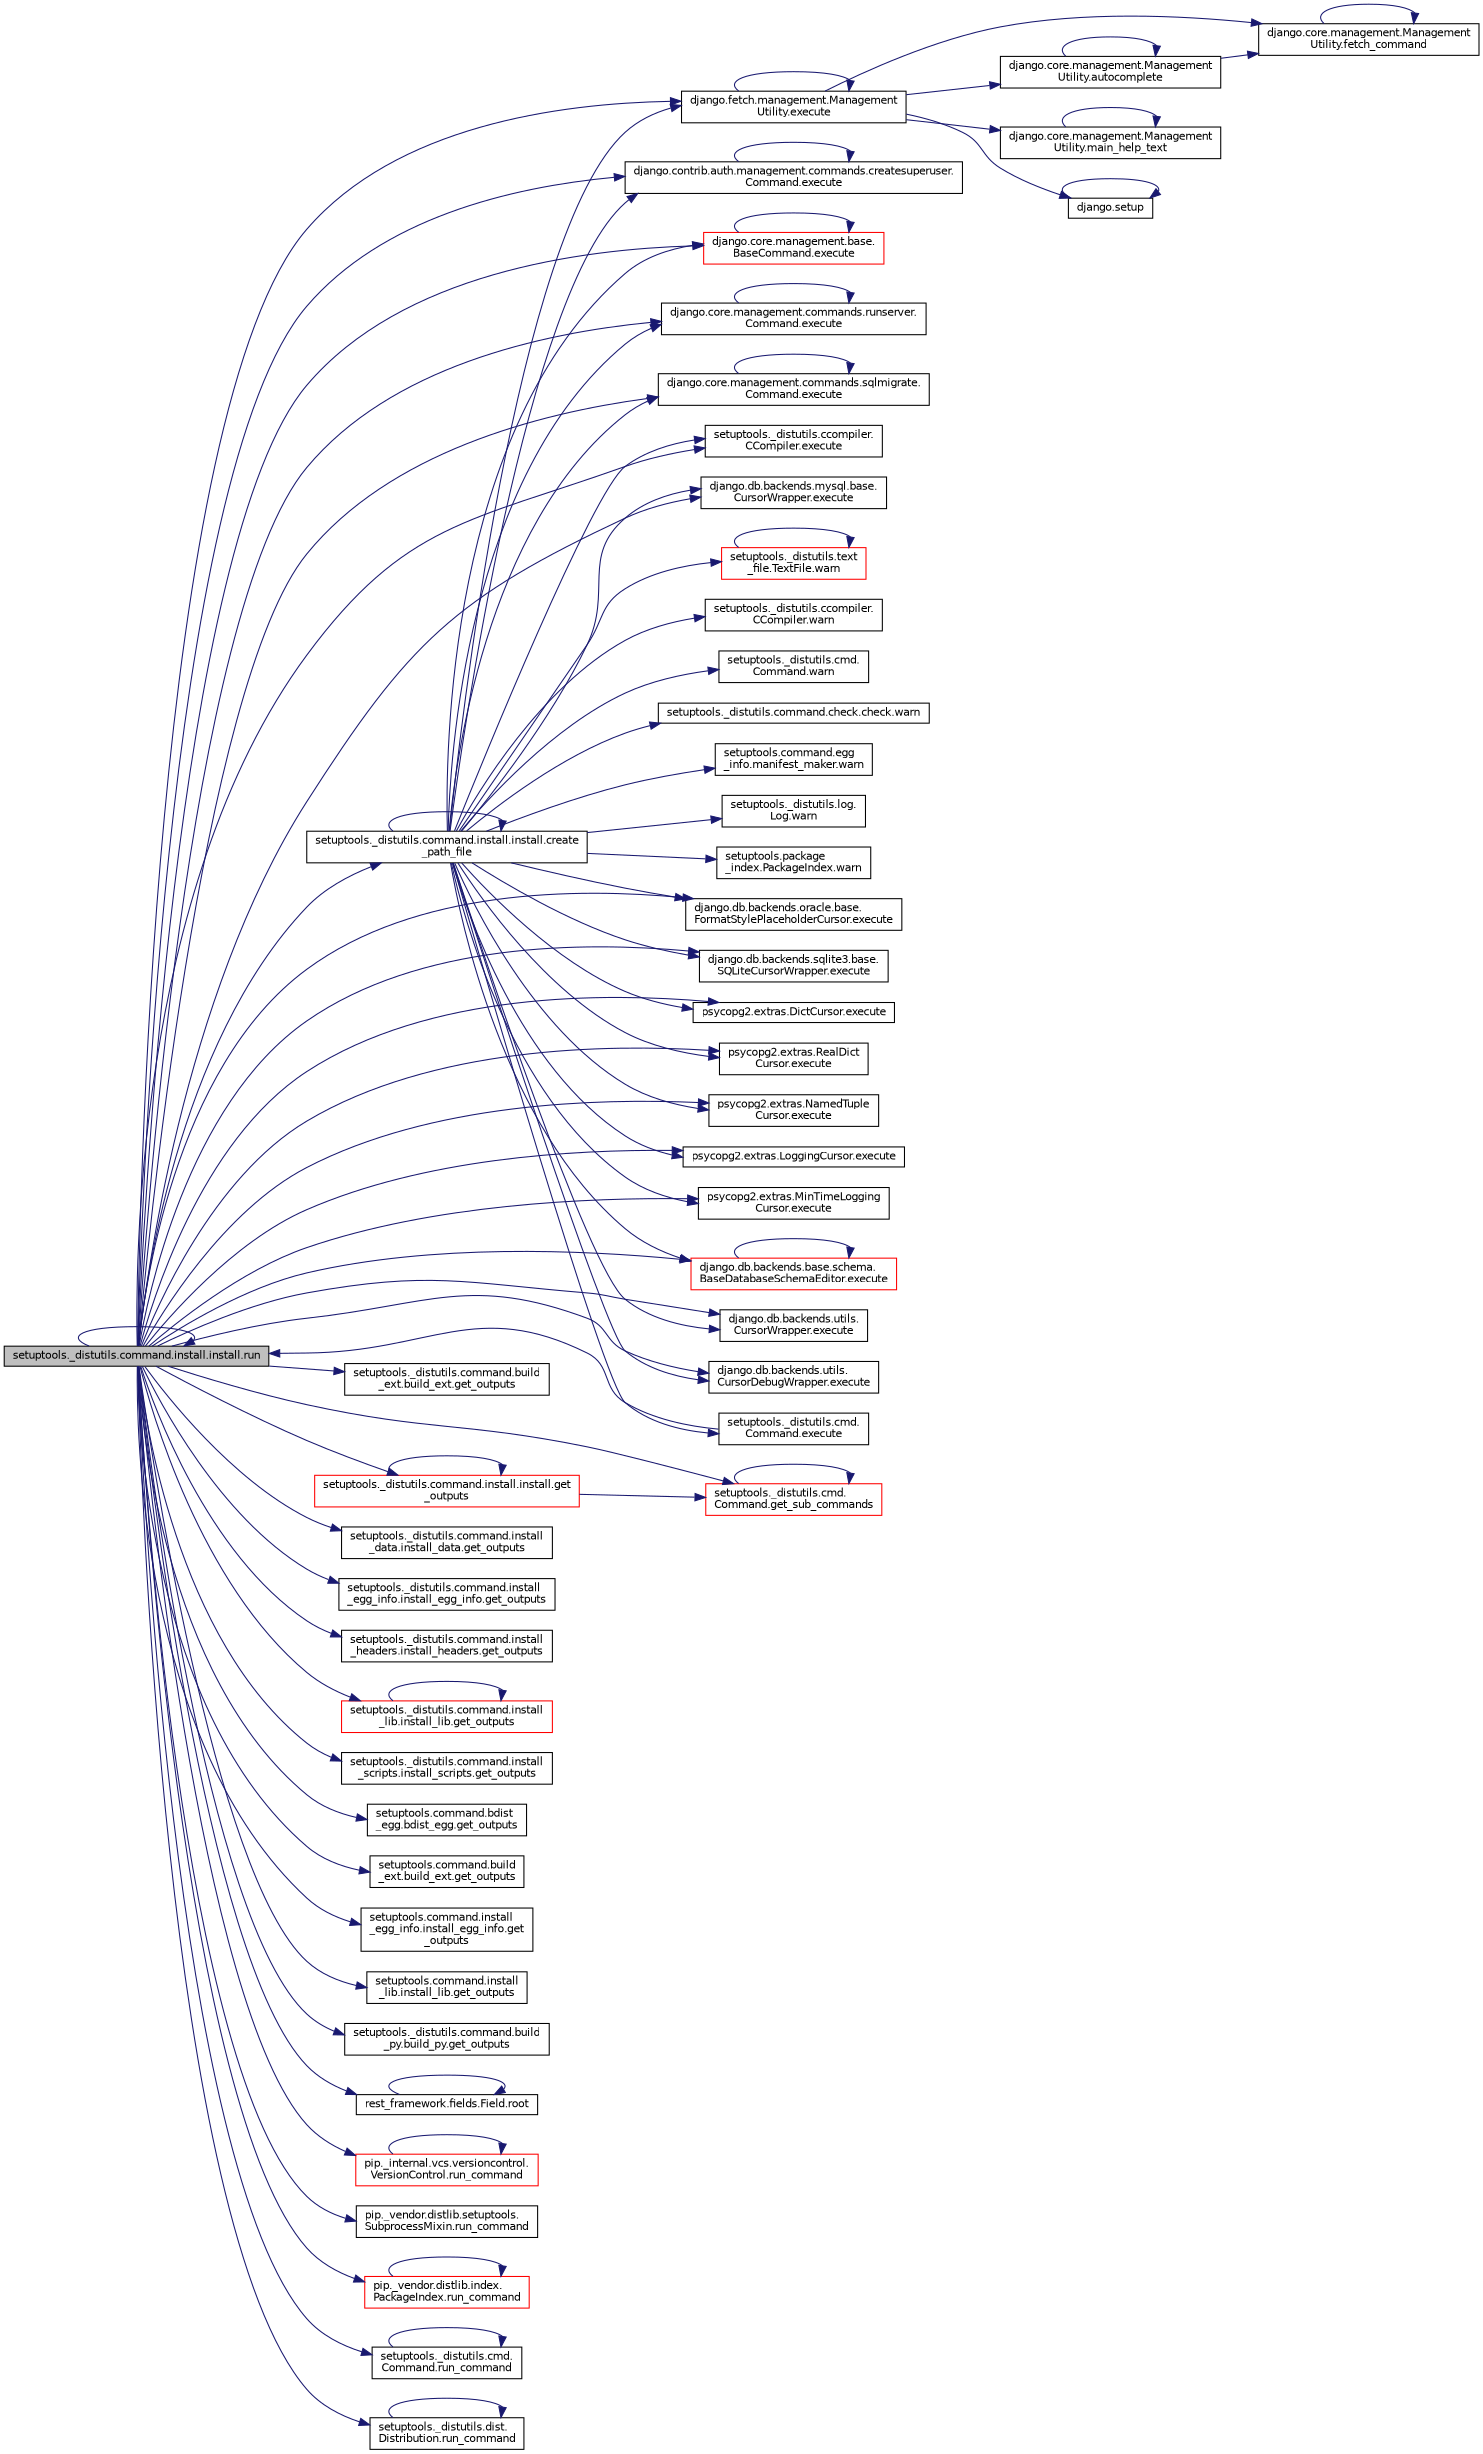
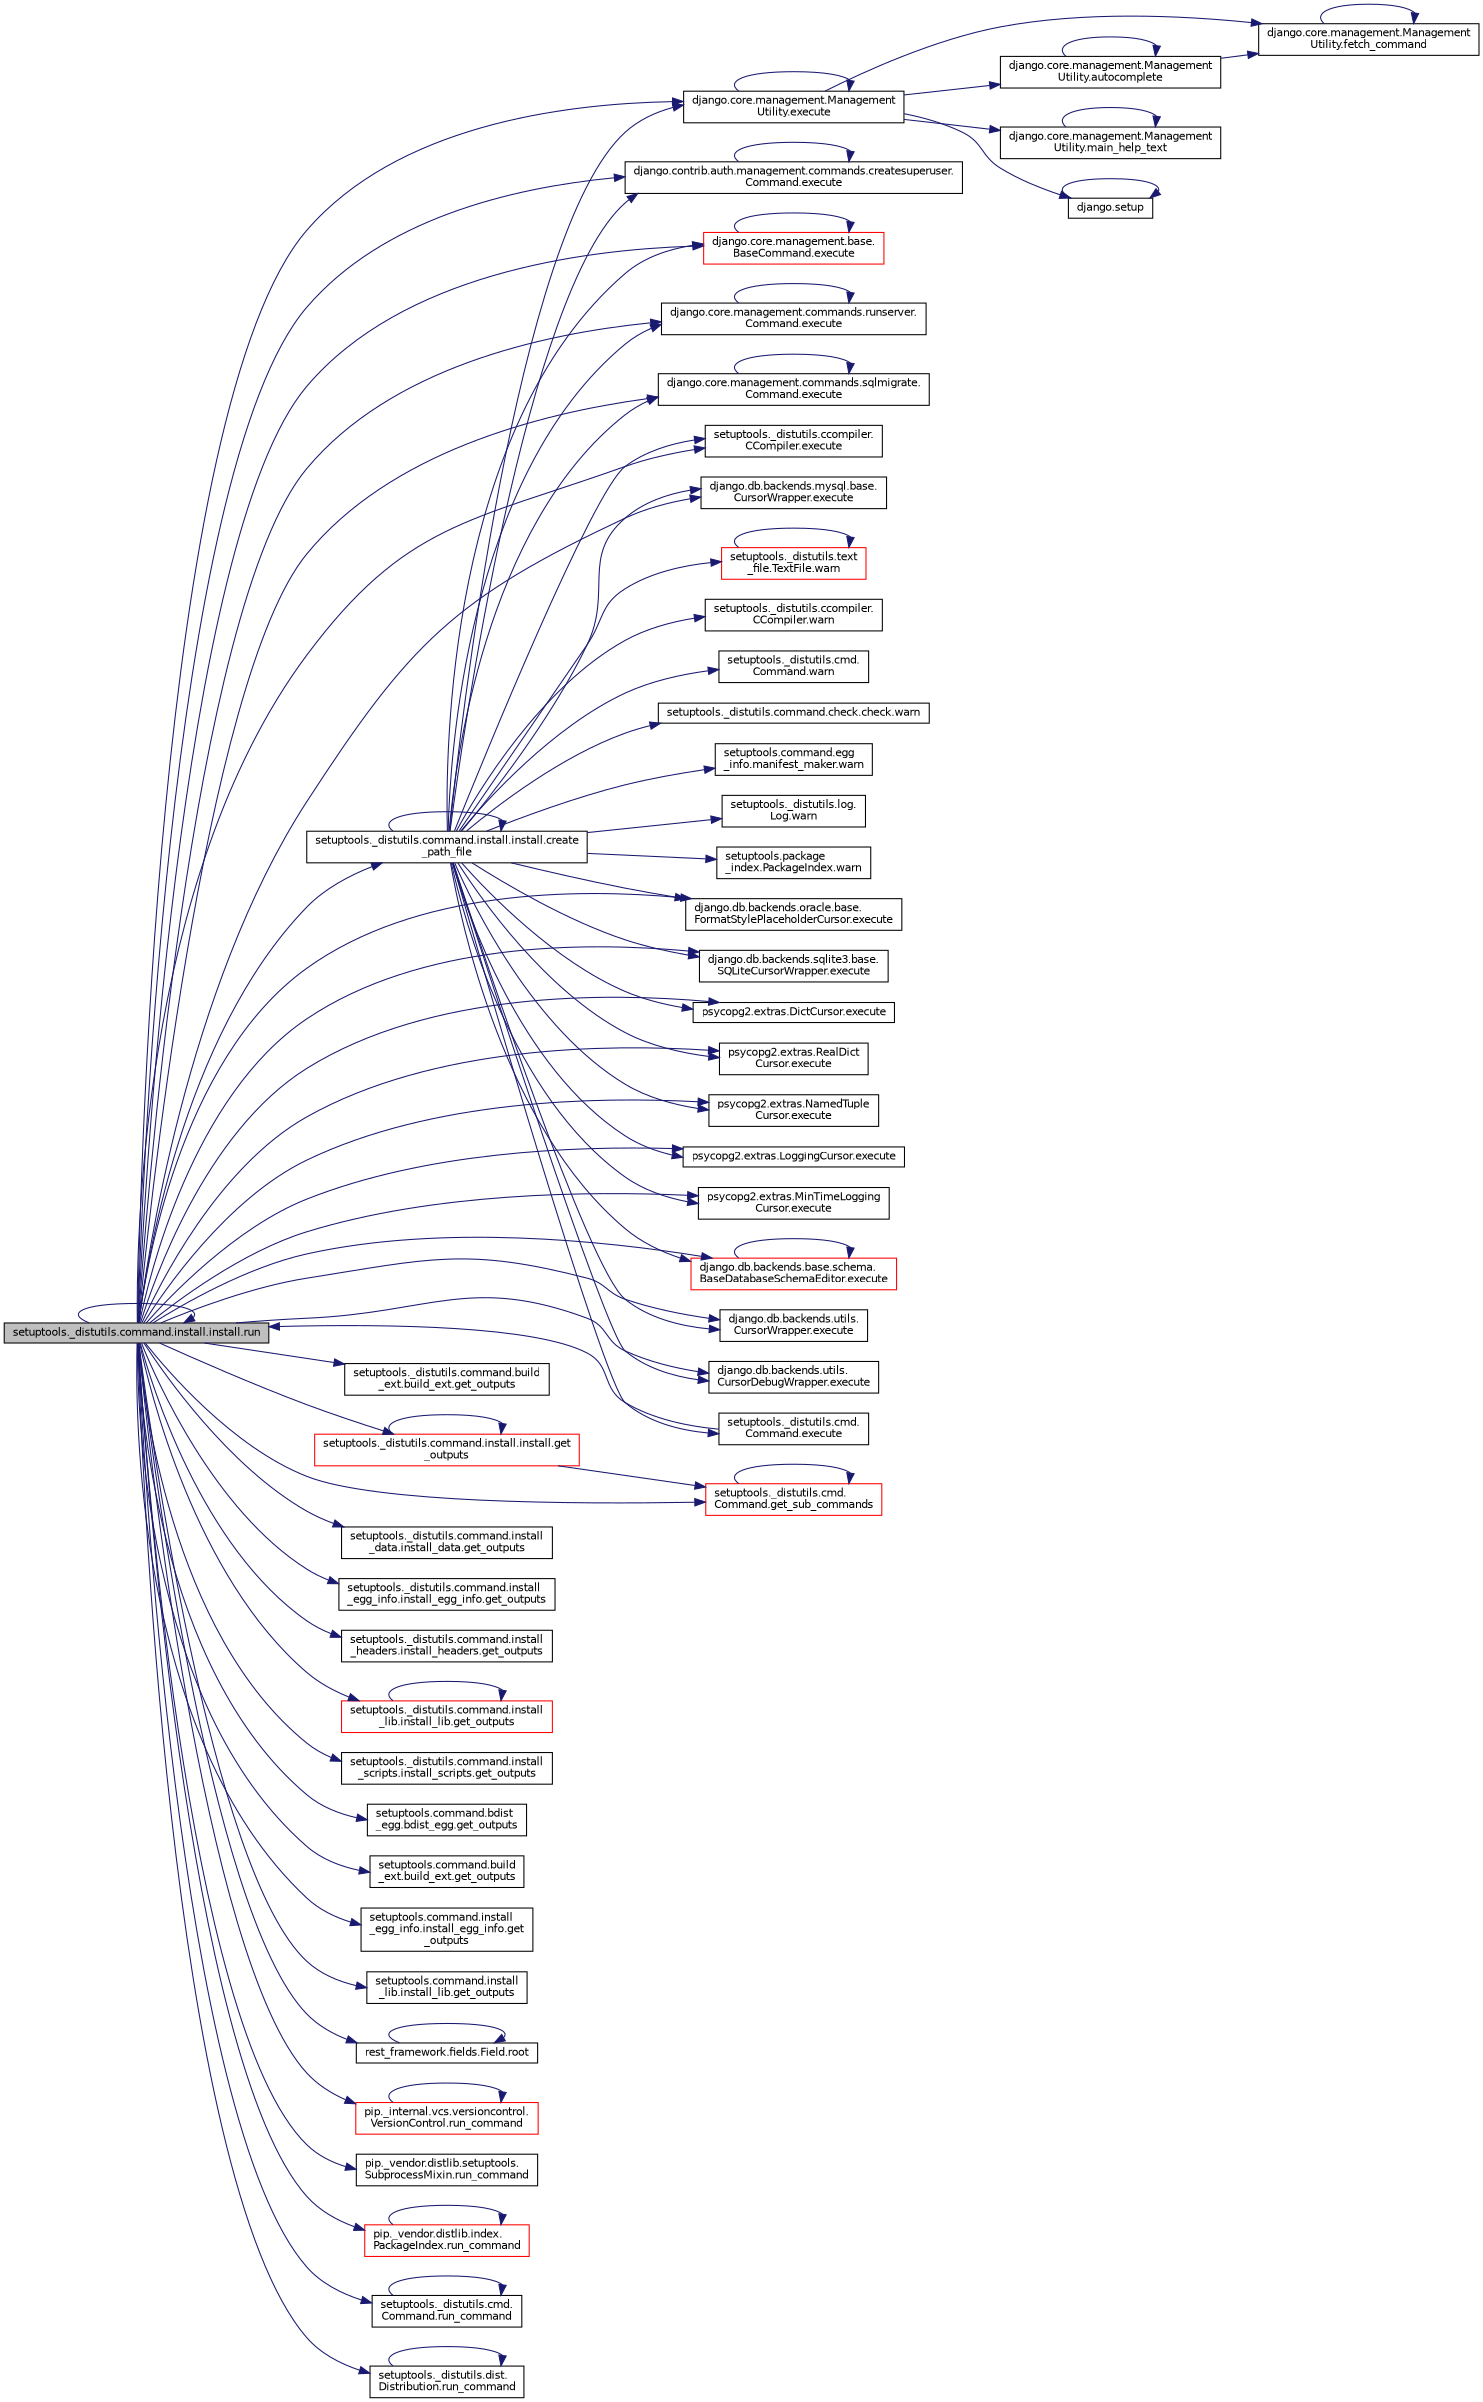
node "django.fetch.management.Management Utility.execute": label "django.fetch.management.Management Utility.execute" -> "django.core.management.Management Utility.execute"
node "setuptools._distutils.command.build _py.build_py.get_outputs": removed
